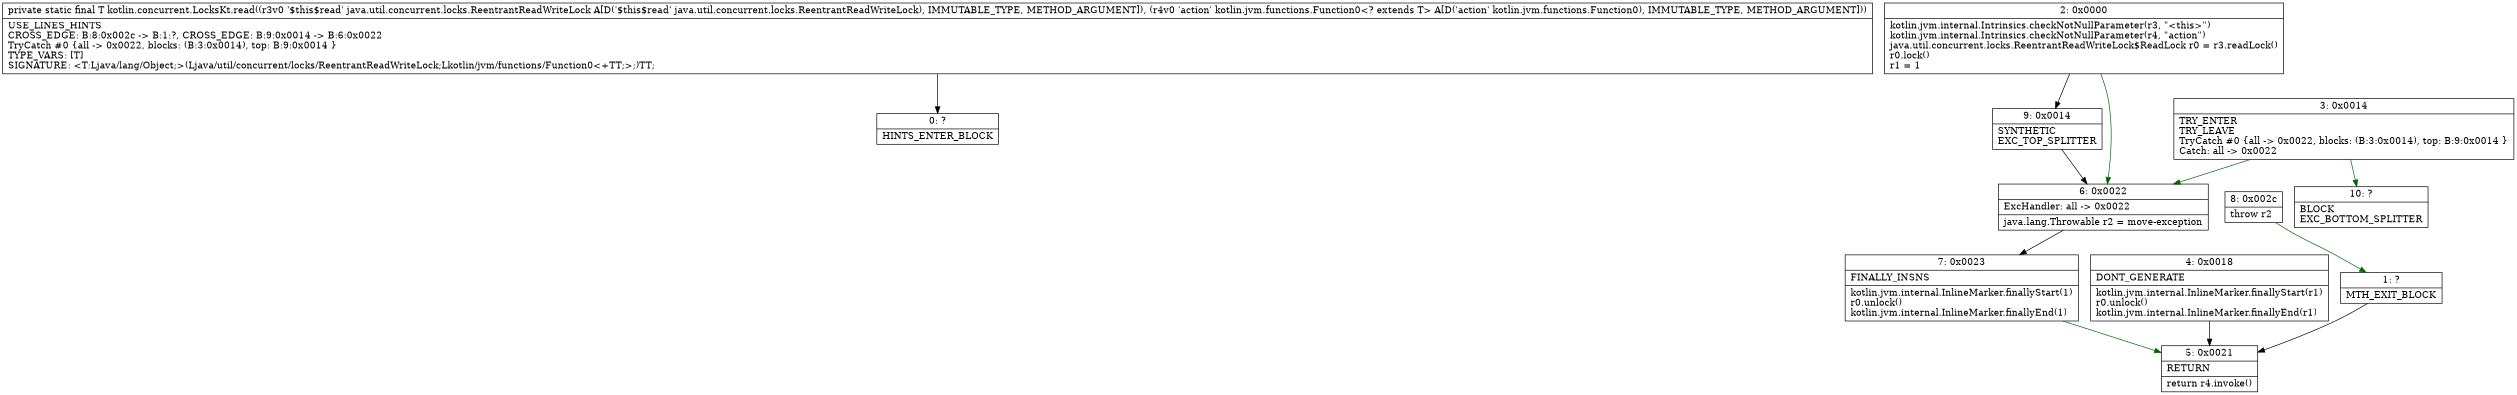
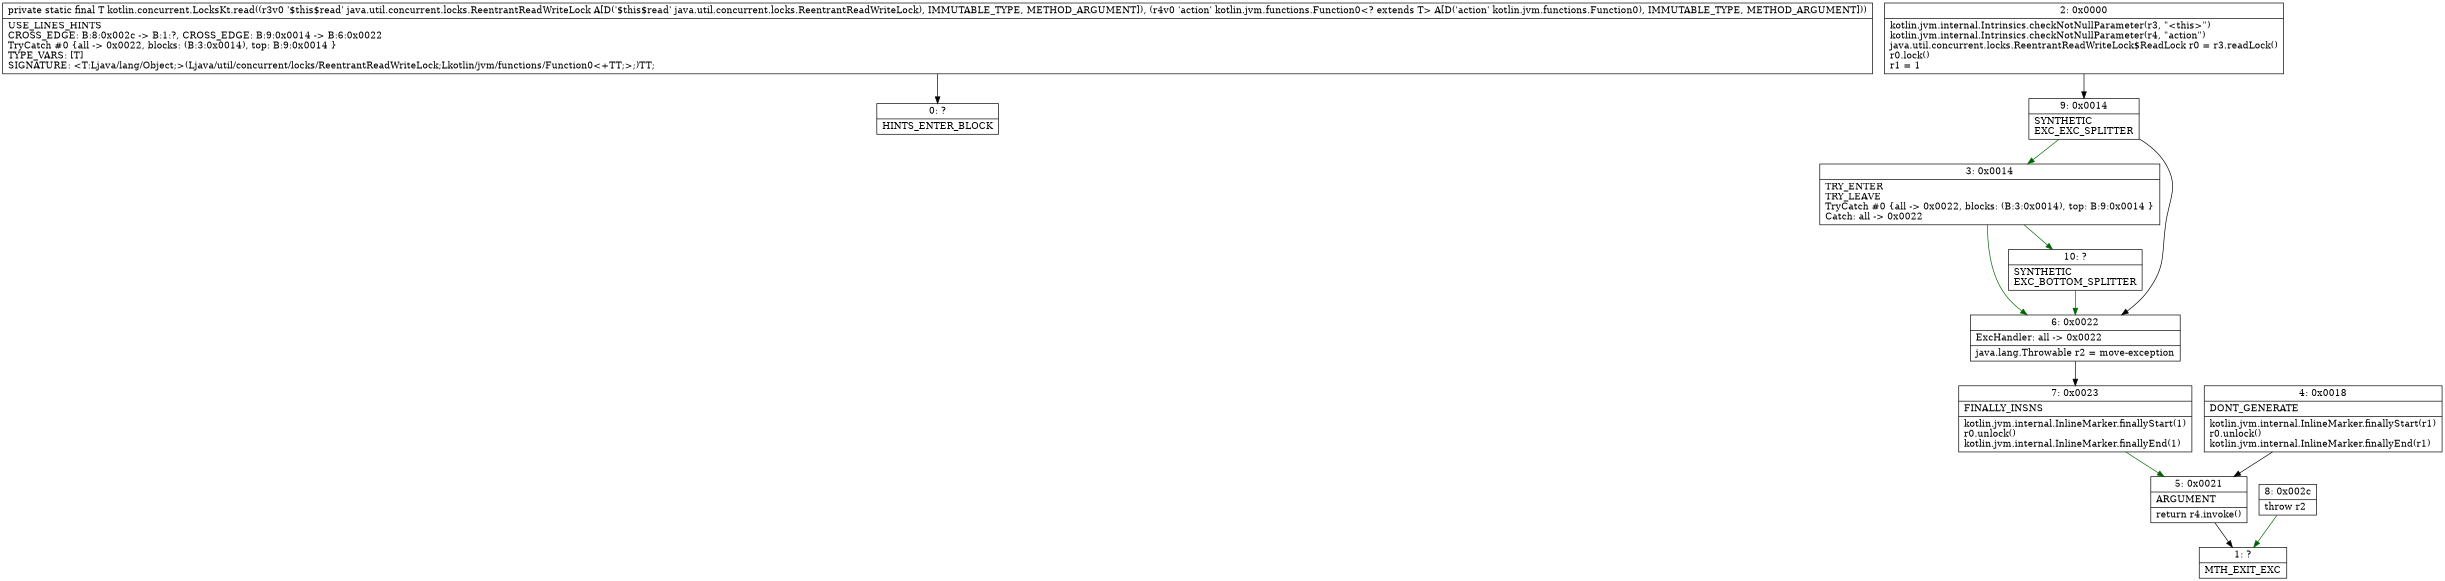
edge "2: 0x0000" -> "6: 0x0022": now "10: ?" -> "6: 0x0022"
node "9: 0x0014": text "EXC_TOP_SPLITTER" -> "EXC_EXC_SPLITTER"
edge "9: 0x0014" -> "3: 0x0014": added
node "10: ?": text "BLOCK" -> "SYNTHETIC"
node "1: ?": text "MTH_EXIT_BLOCK" -> "MTH_EXIT_EXC"
edge "1: ?" -> "5: 0x0021": reversed
node "5: 0x0021": text "RETURN" -> "ARGUMENT"
